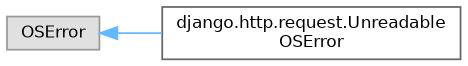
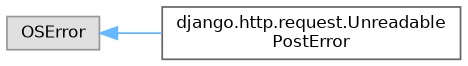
node "django.http.request.Unreadable OSError": label "django.http.request.Unreadable OSError" -> "django.http.request.Unreadable PostError"
